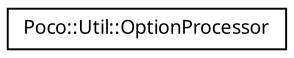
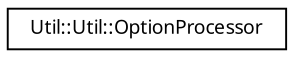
node "Poco::Util::OptionProcessor": label "Poco::Util::OptionProcessor" -> "Util::Util::OptionProcessor"
